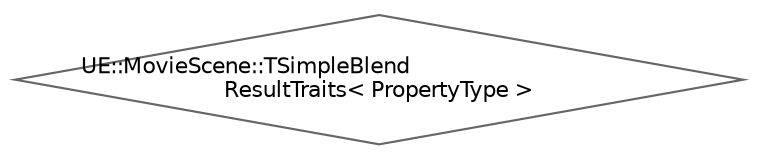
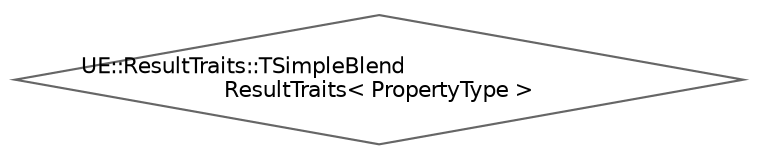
node "UE::MovieScene::TSimpleBlend ResultTraits< PropertyType >": label "UE::MovieScene::TSimpleBlend ResultTraits< PropertyType >" -> "UE::ResultTraits::TSimpleBlend ResultTraits< PropertyType >"
